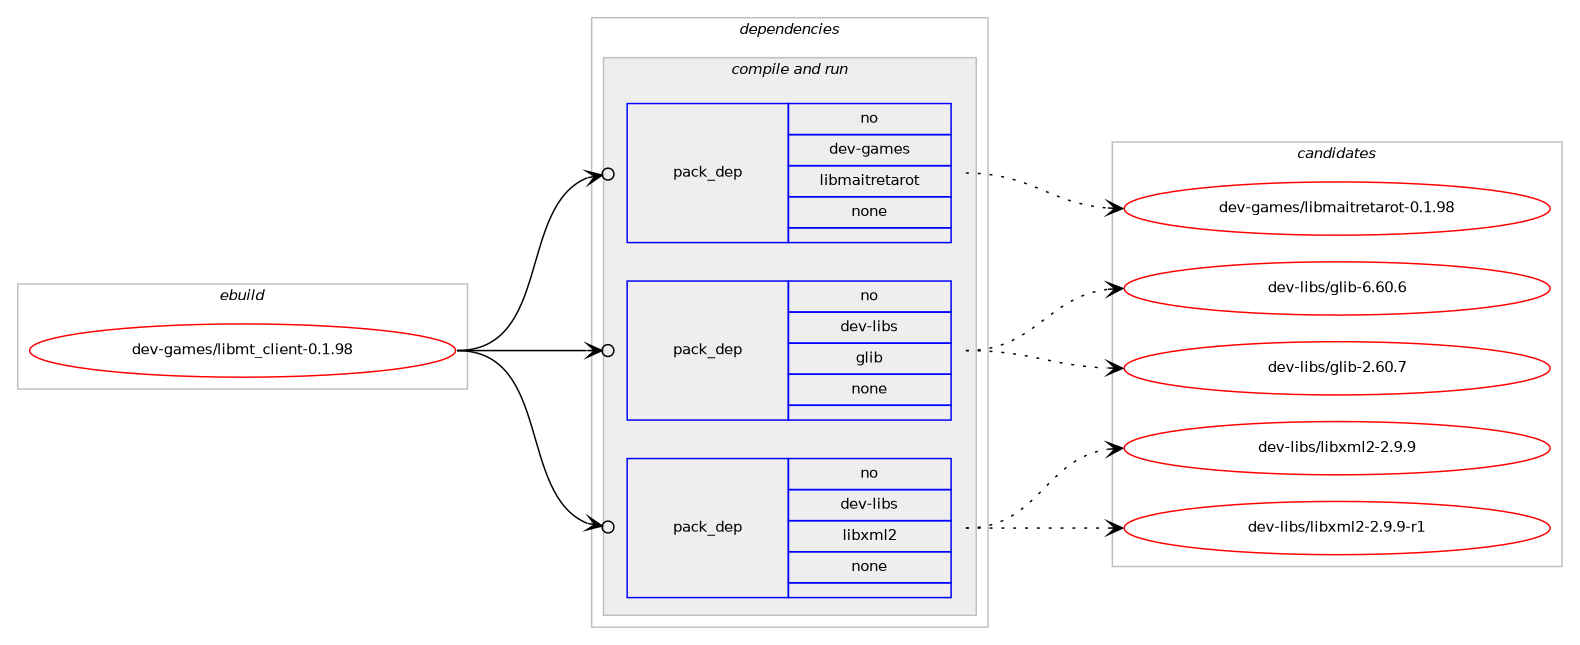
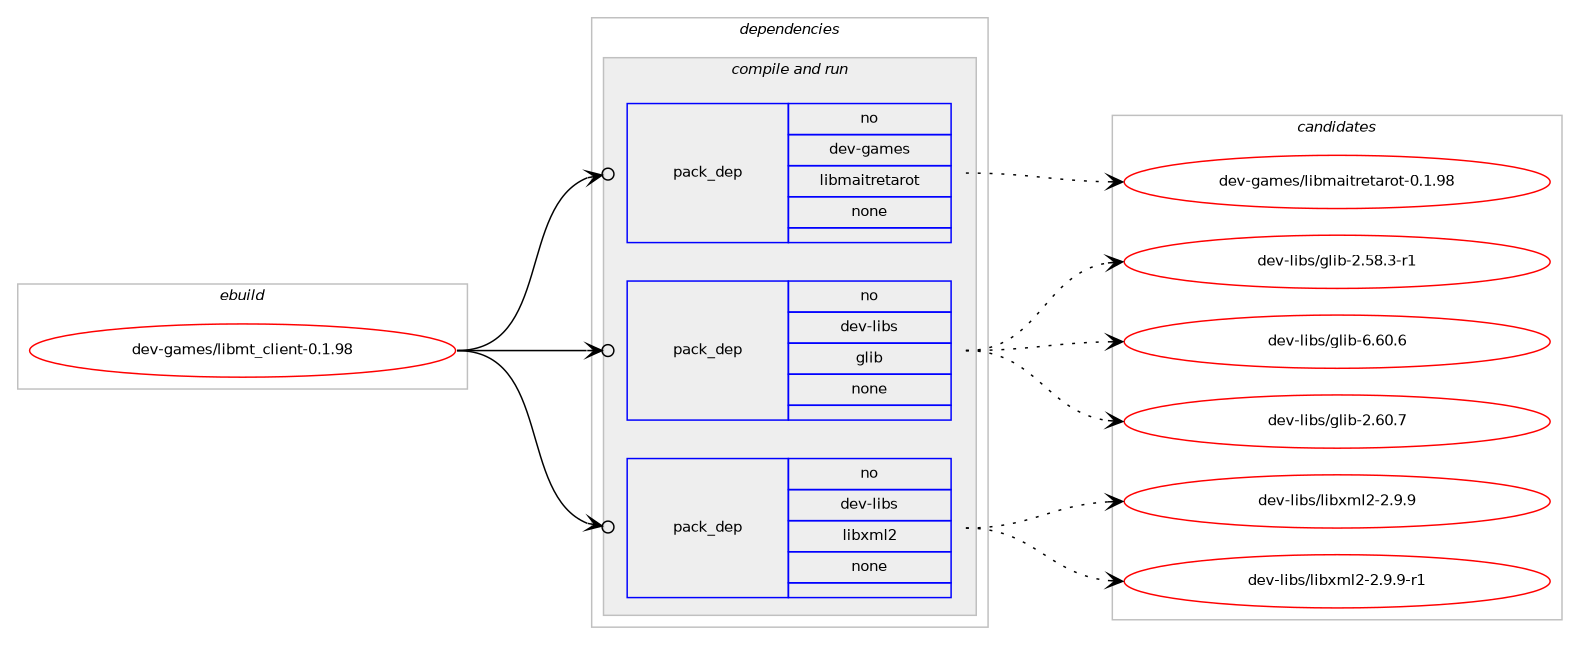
node "dev-libs/glib-2.58.3-r1": added
